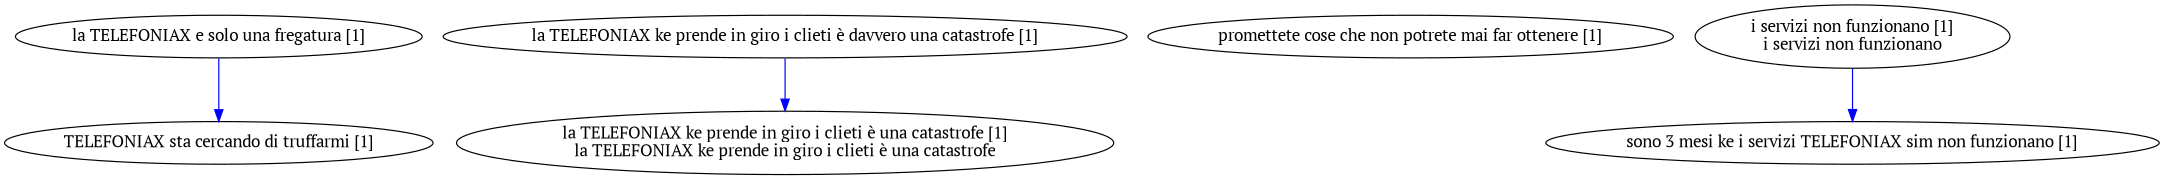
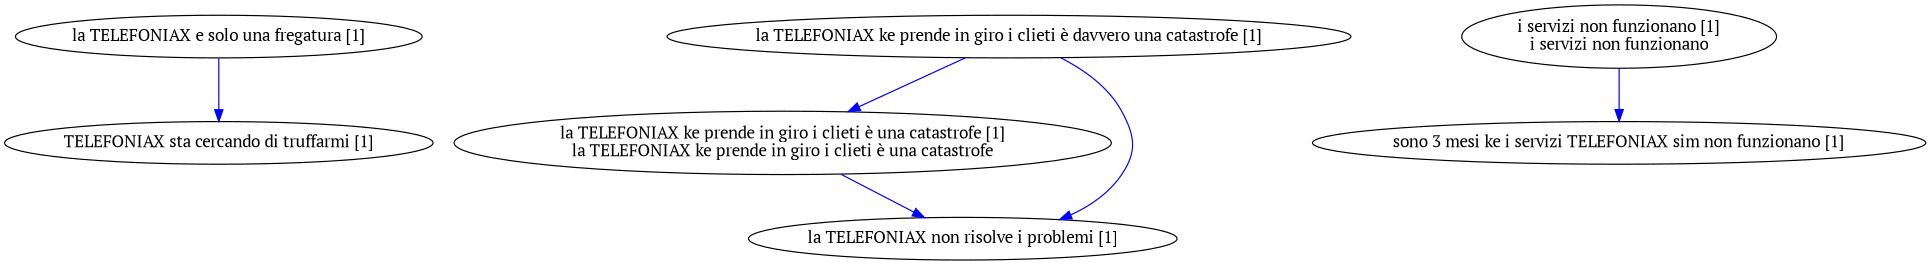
node "promettete cose che non potrete mai far ottenere [1]": removed
node "la TELEFONIAX non risolve i problemi [1]": added
